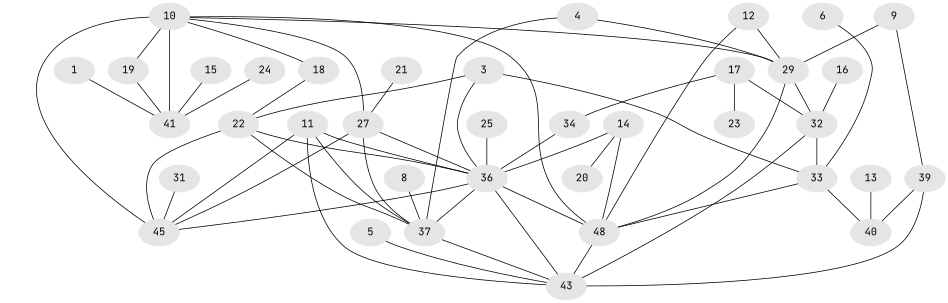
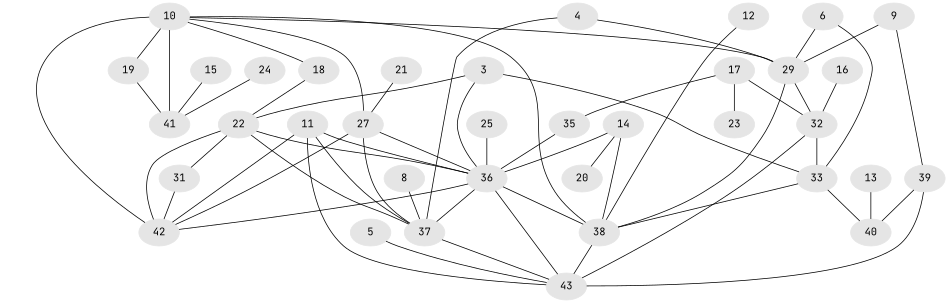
edge "12" -- "29": now "6" -- "29"
node "1": removed
node "34": label "34" -> "35"
edge "22" -- "31": added
node "45": label "45" -> "42"
node "48": label "48" -> "38"
